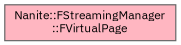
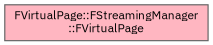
node "Nanite::FStreamingManager ::FVirtualPage": label "Nanite::FStreamingManager ::FVirtualPage" -> "FVirtualPage::FStreamingManager ::FVirtualPage"
